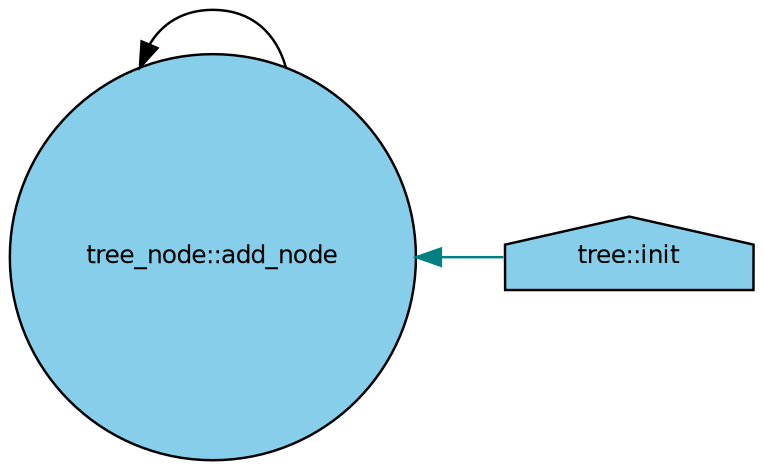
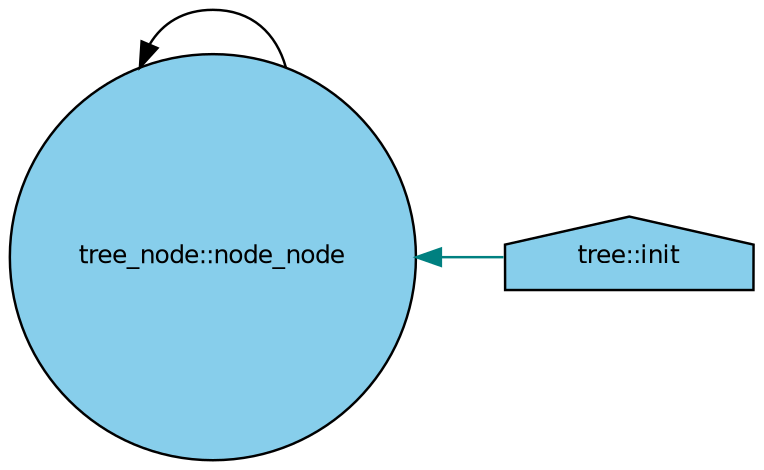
node "tree_node::add_node": label "tree_node::add_node" -> "tree_node::node_node"
